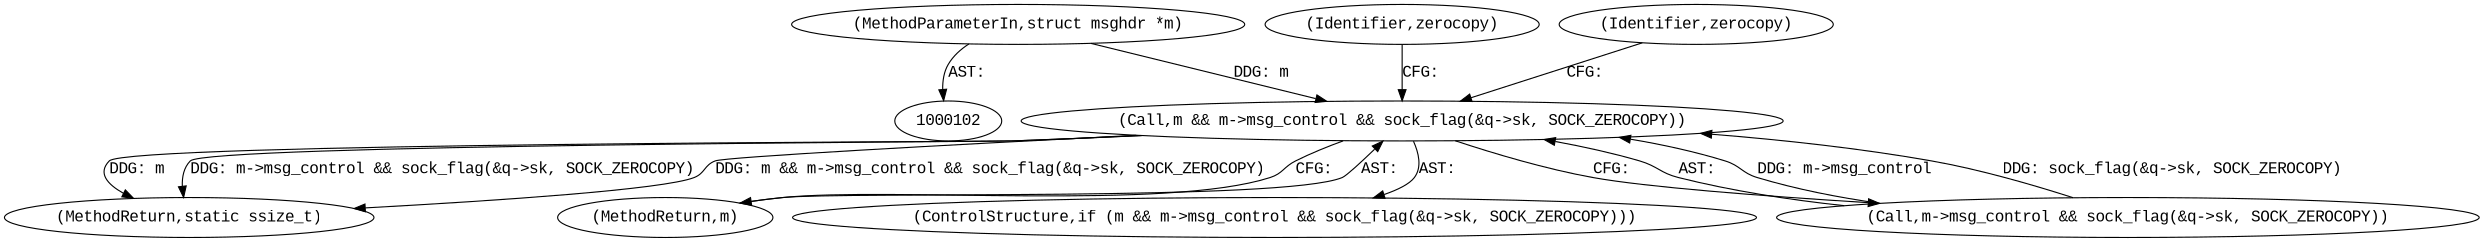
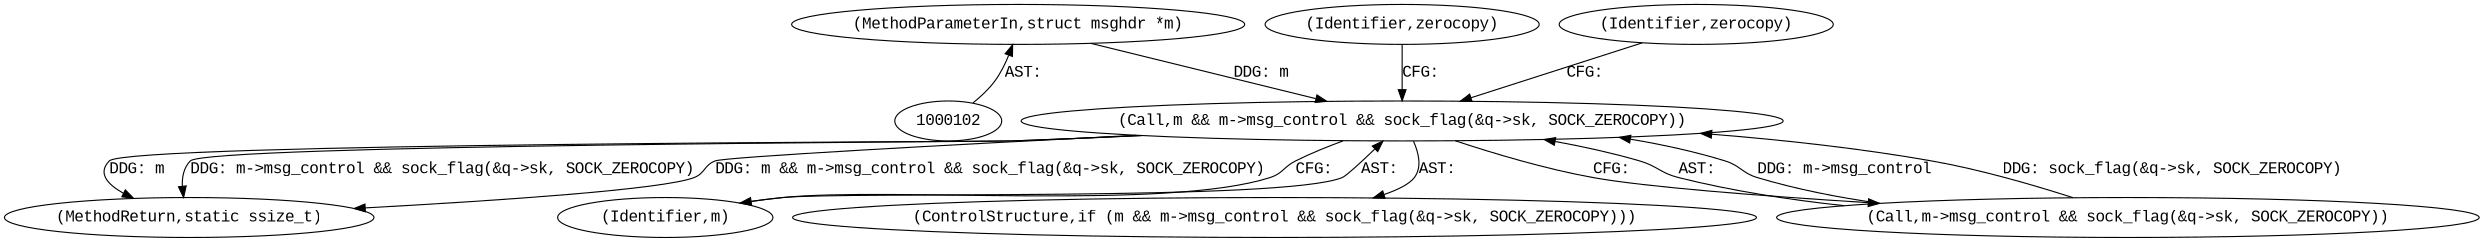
edge "(MethodParameterIn,struct msghdr *m)" -> "1000102": reversed
node "(MethodReturn,m)": label "(MethodReturn,m)" -> "(Identifier,m)"
